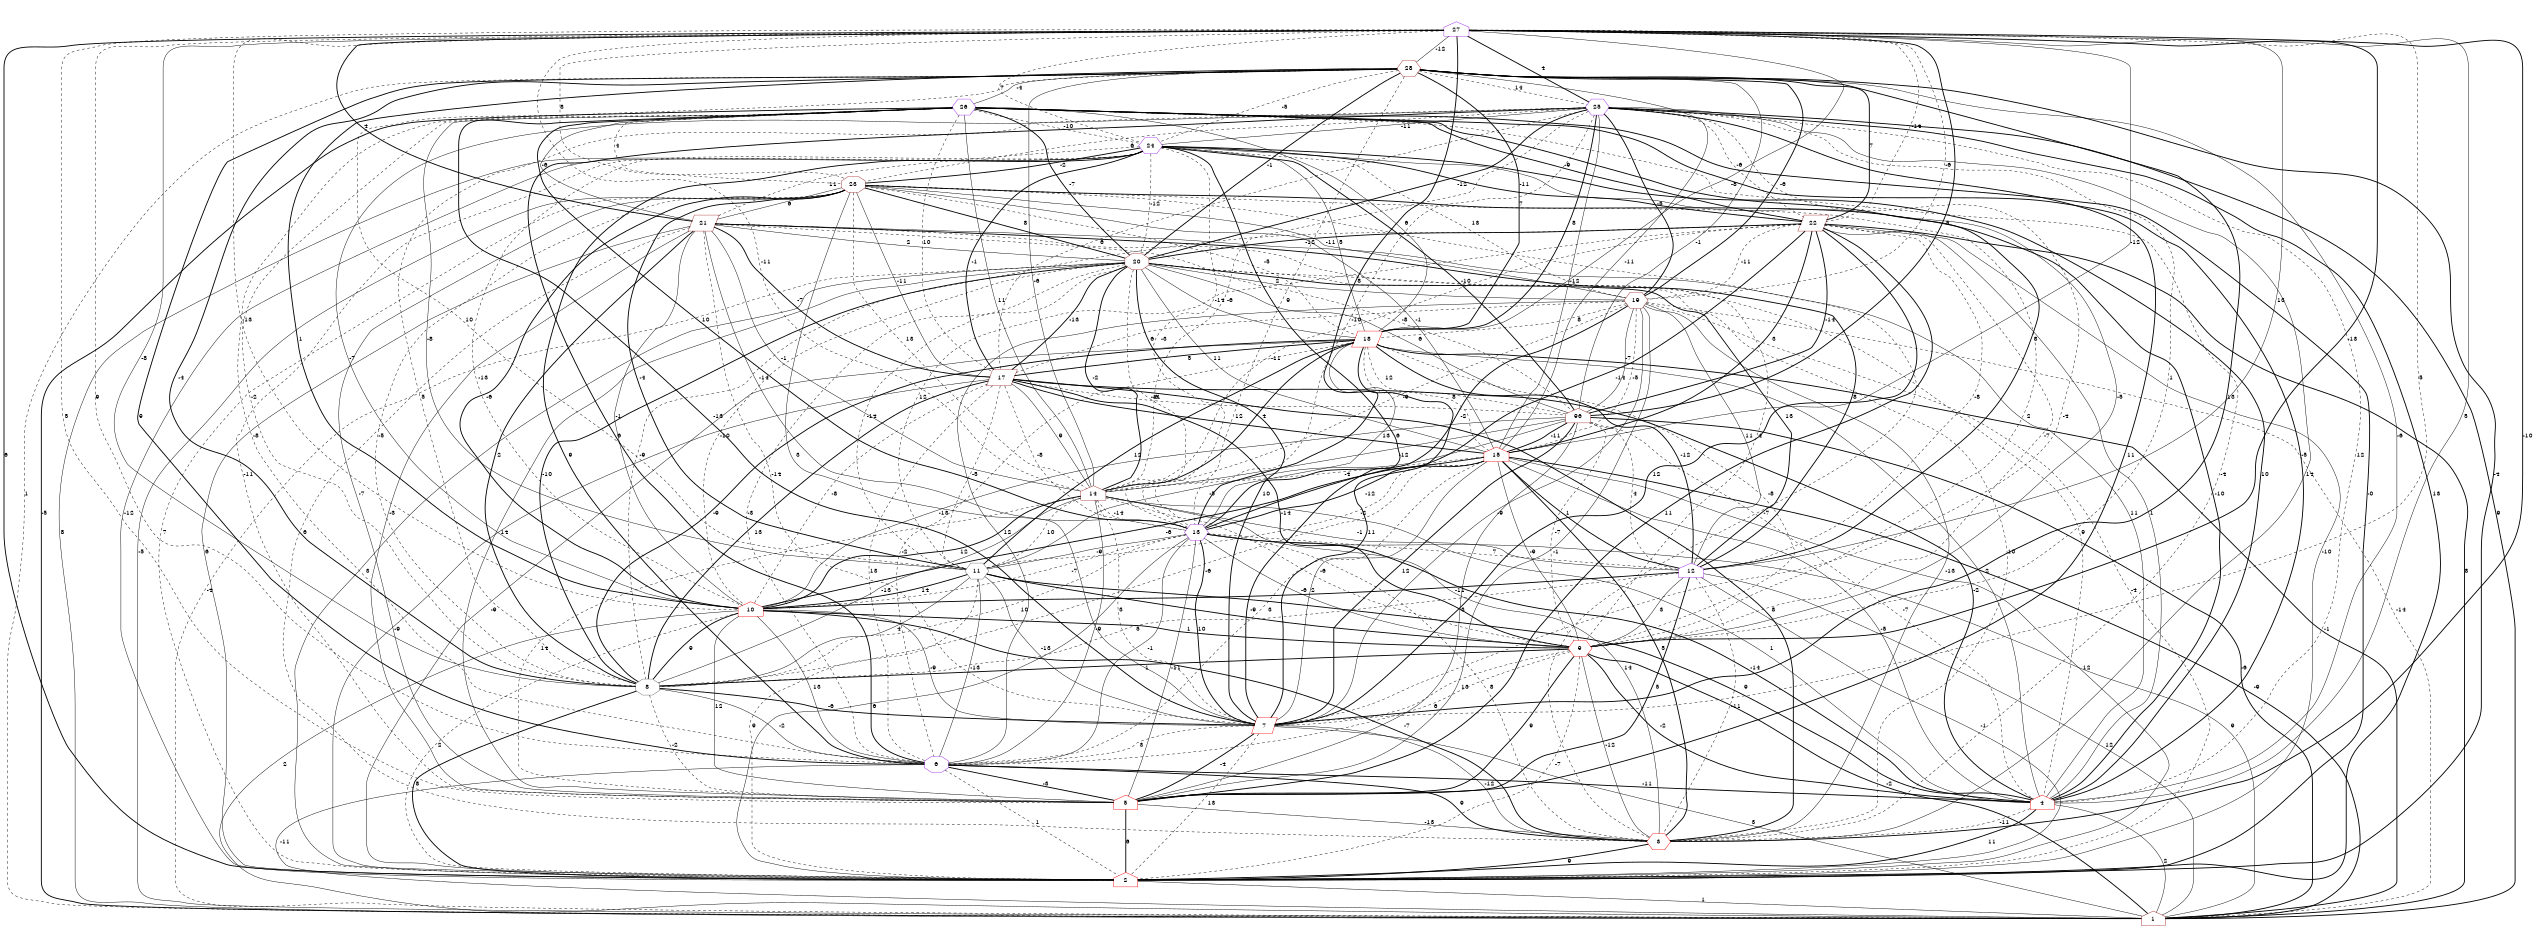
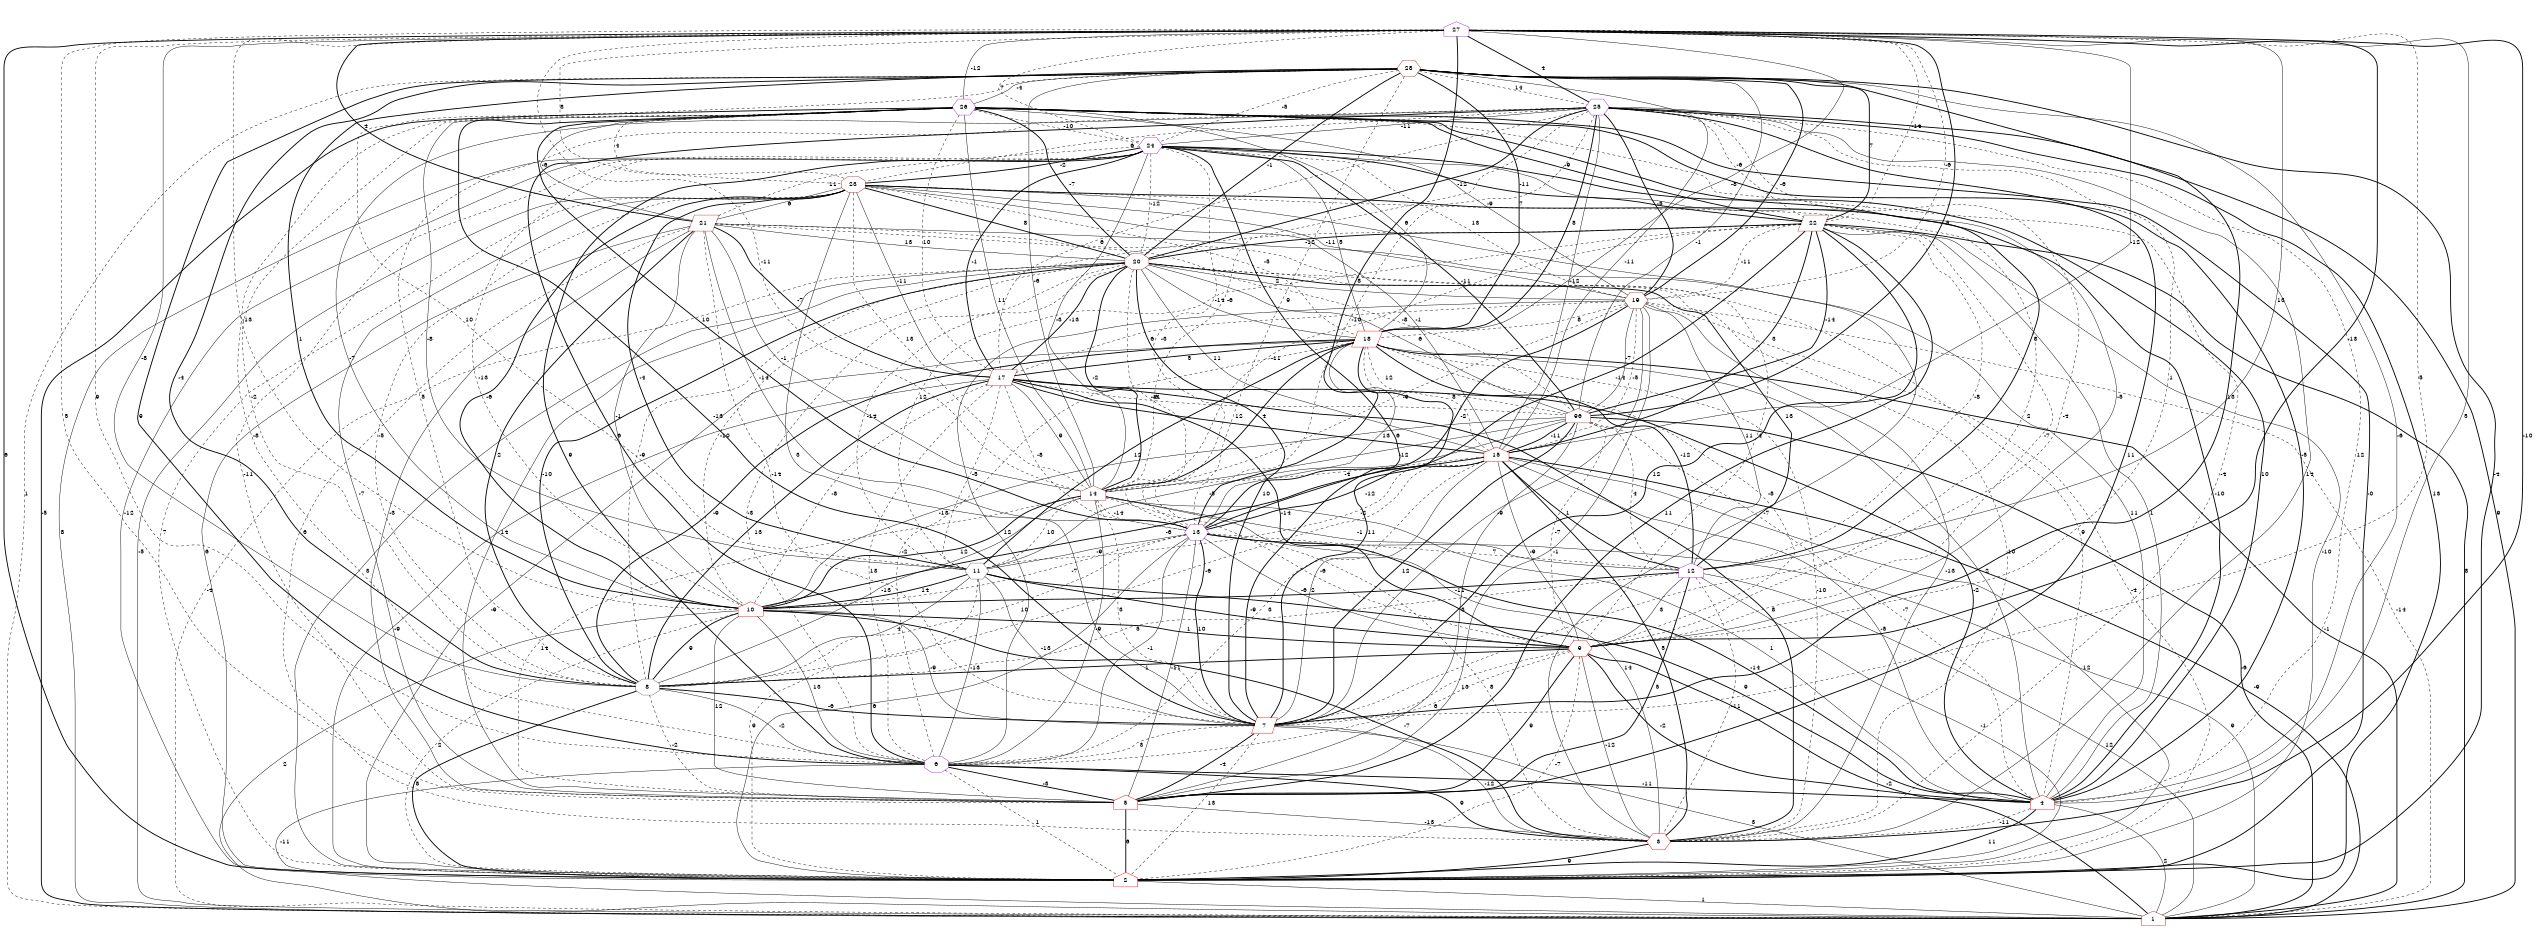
edge "27" -- "28": now "27" -- "26"
edge "26" -- "19": added, label "-9"
edge "21" -- "20": label "2" -> "13"
edge "21" -- "12": removed, label "8"
edge "23" -- "3": style dashed -> solid
edge "24" -- "96": label "-10" -> "-11"
edge "24" -- "14": added, label "-3"
edge "18" -- "3": added, label "-10"
